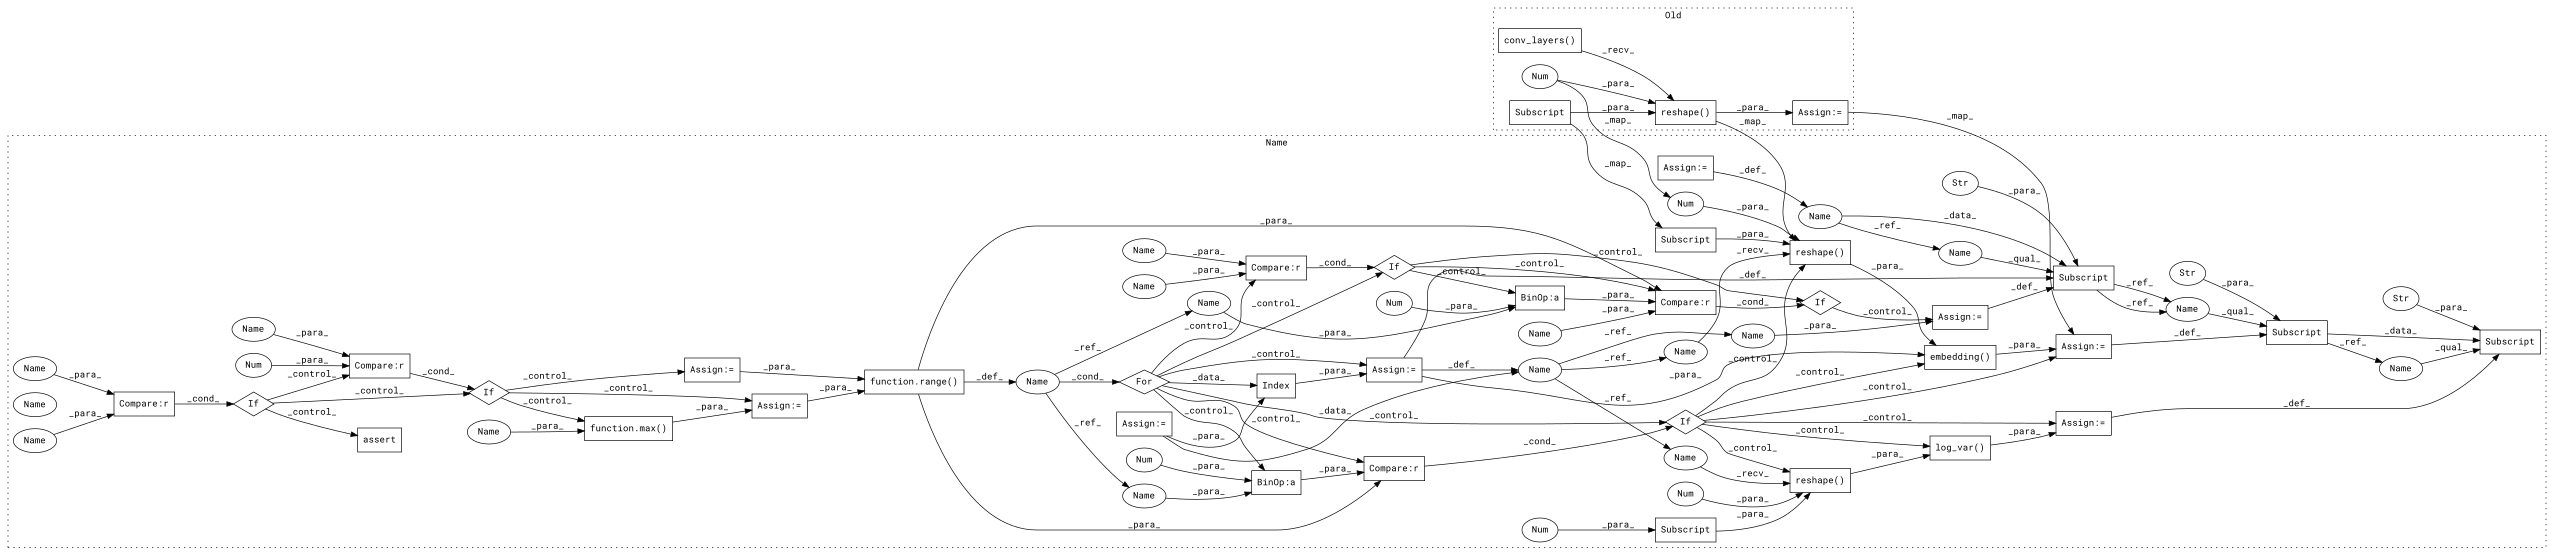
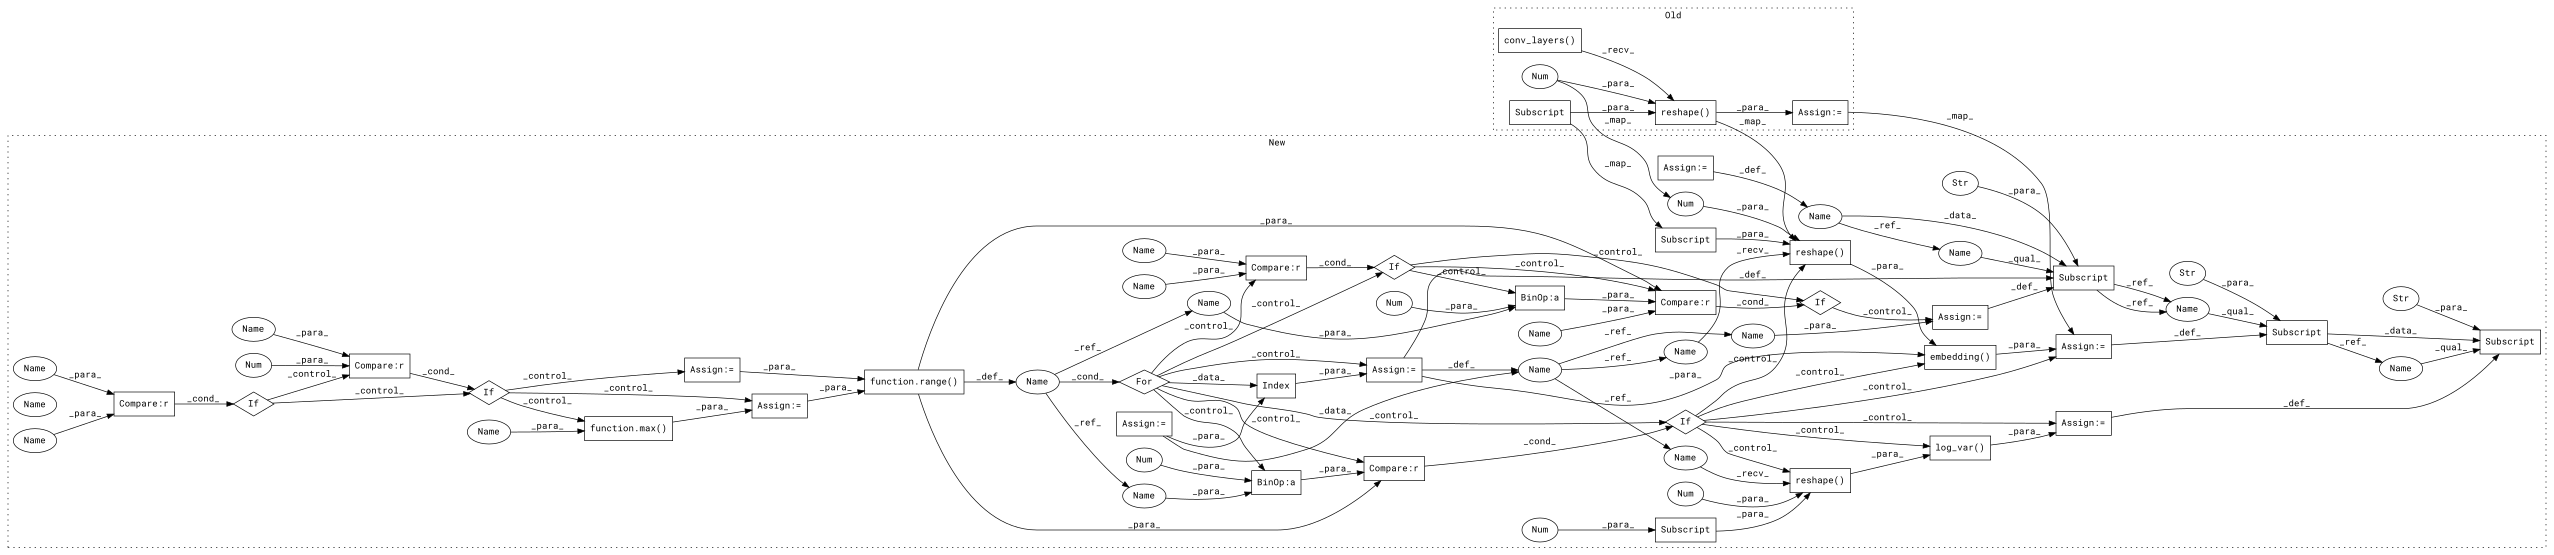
cluster "Name": label "Name" -> "New"
node "assert": removed
